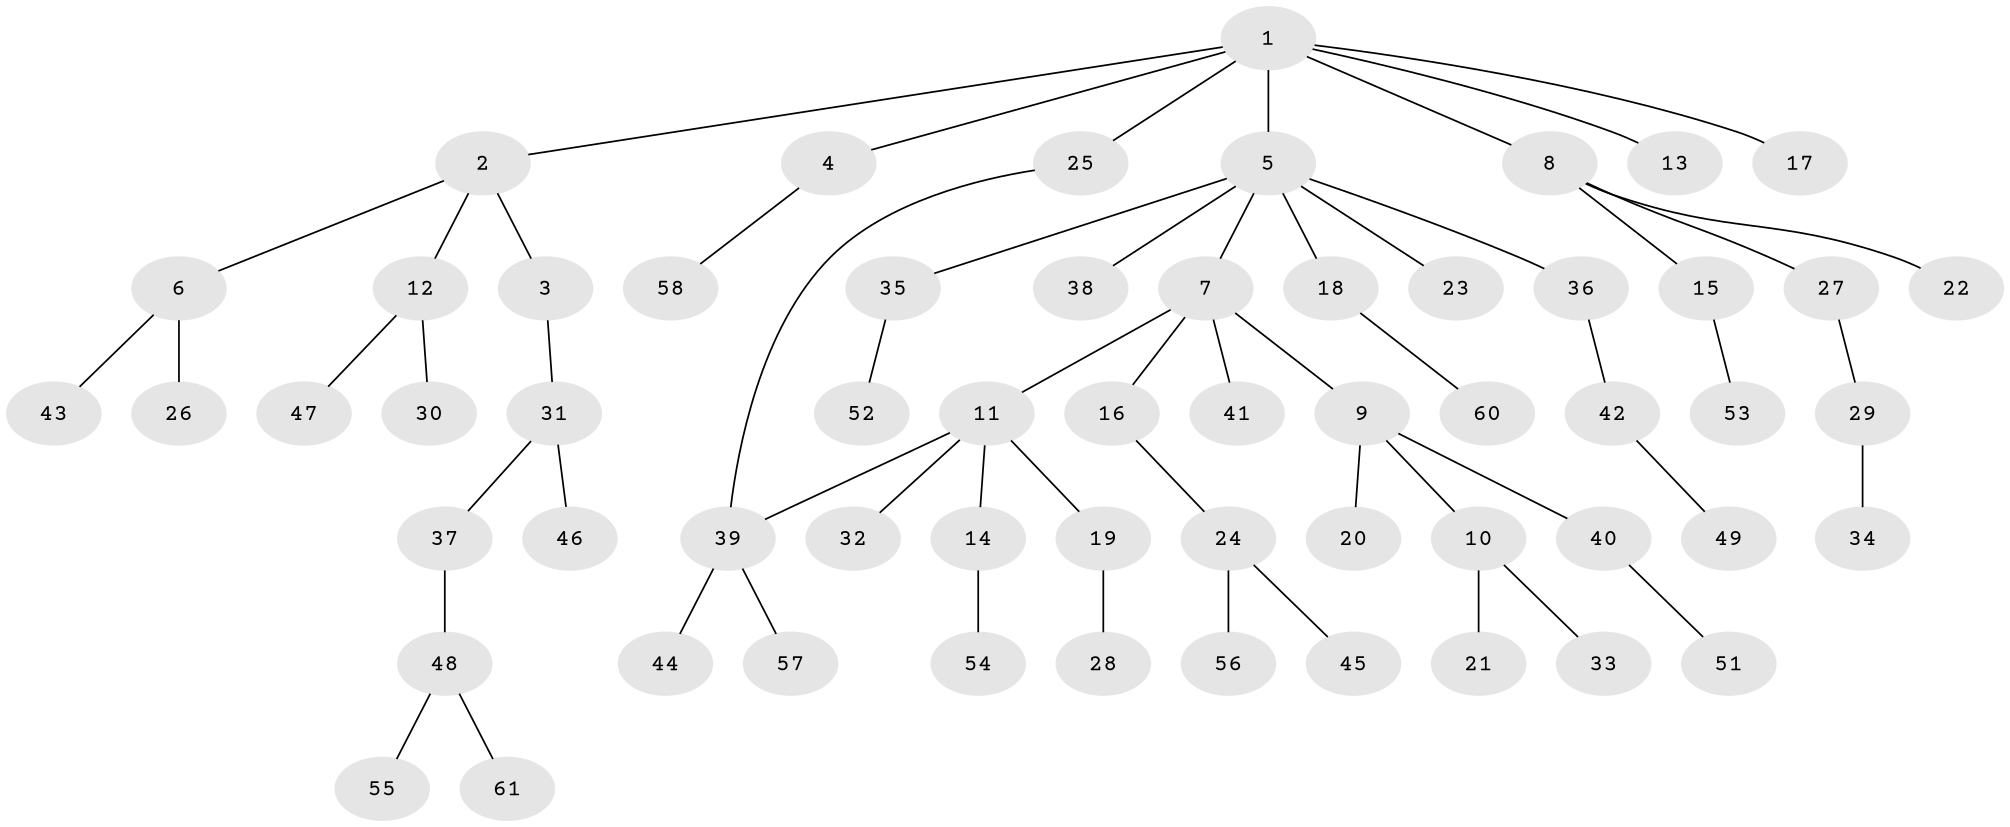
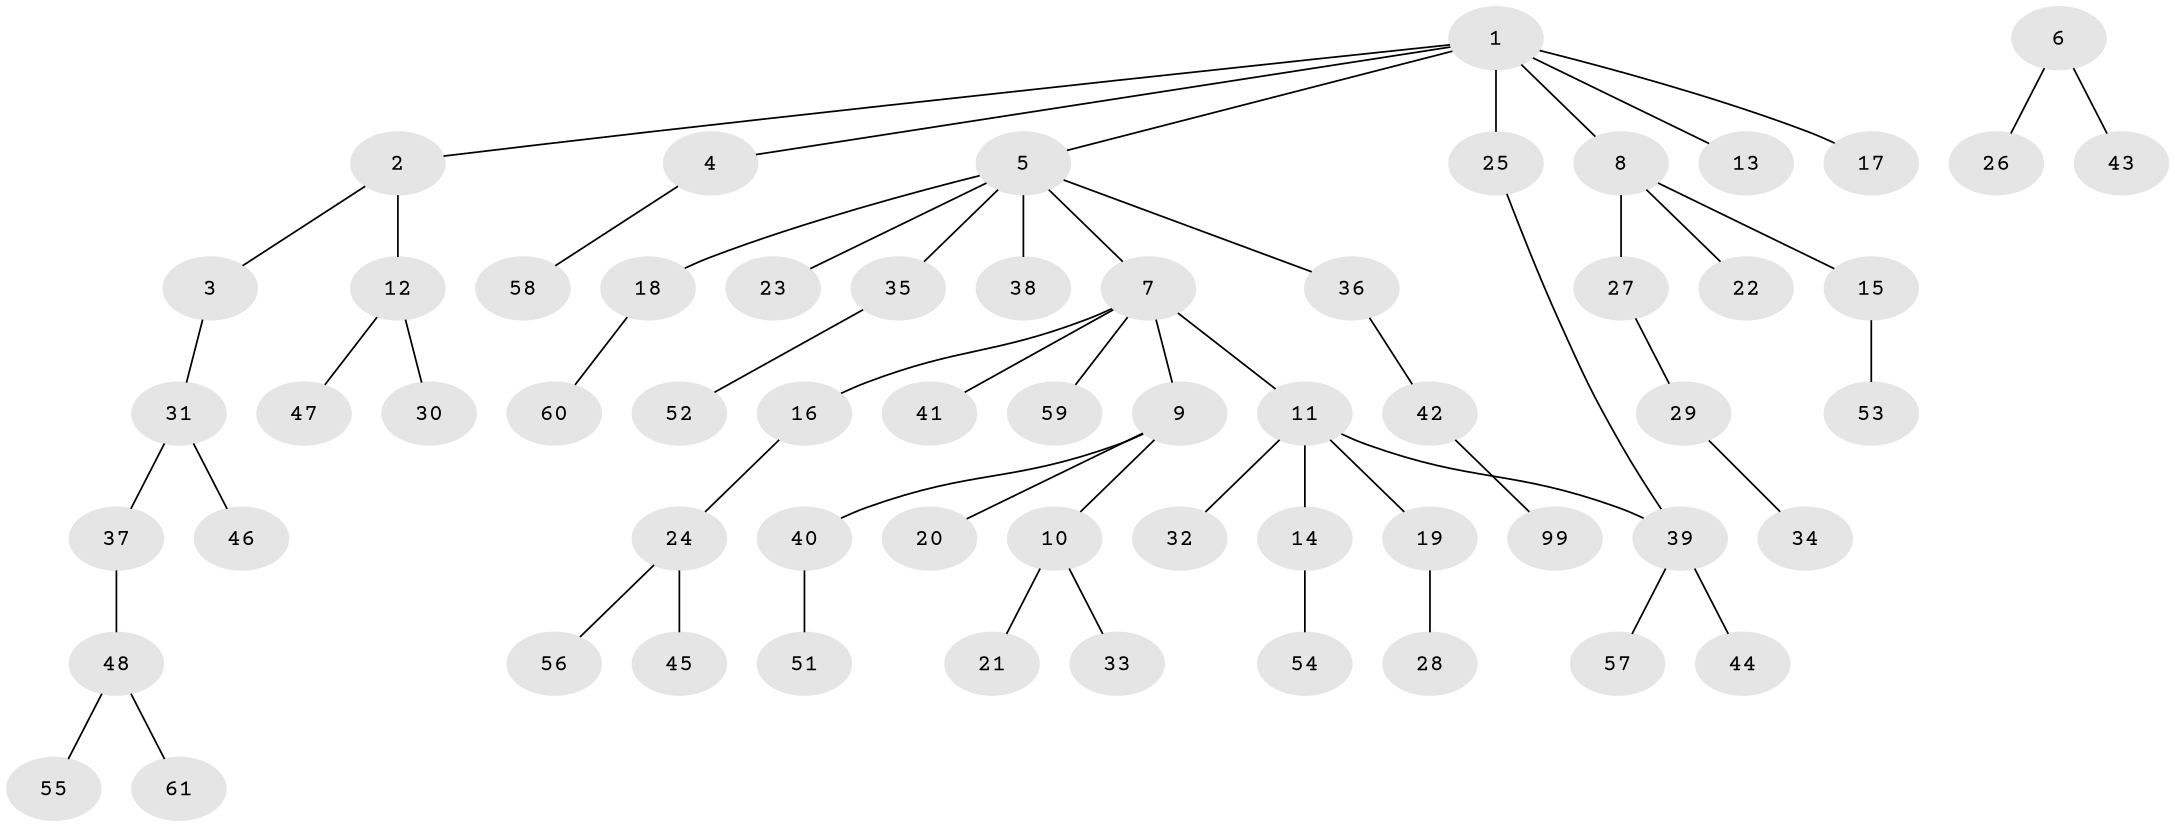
edge "2" -- "6": removed
node "59": added
node "49": label "49" -> "99"
